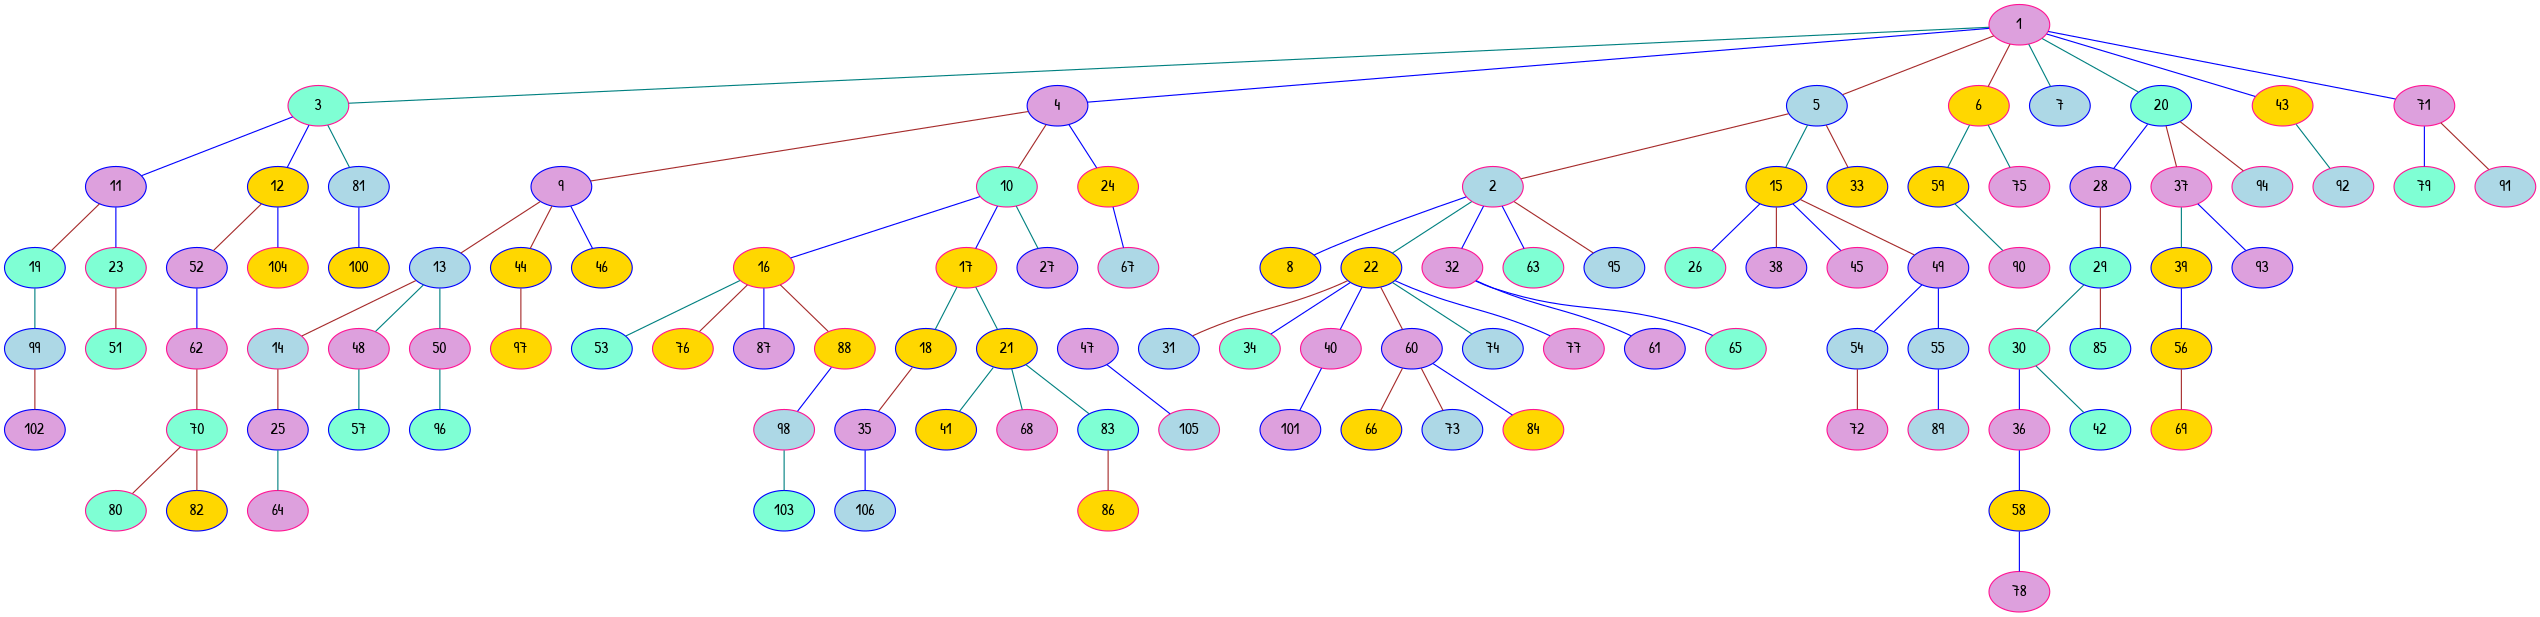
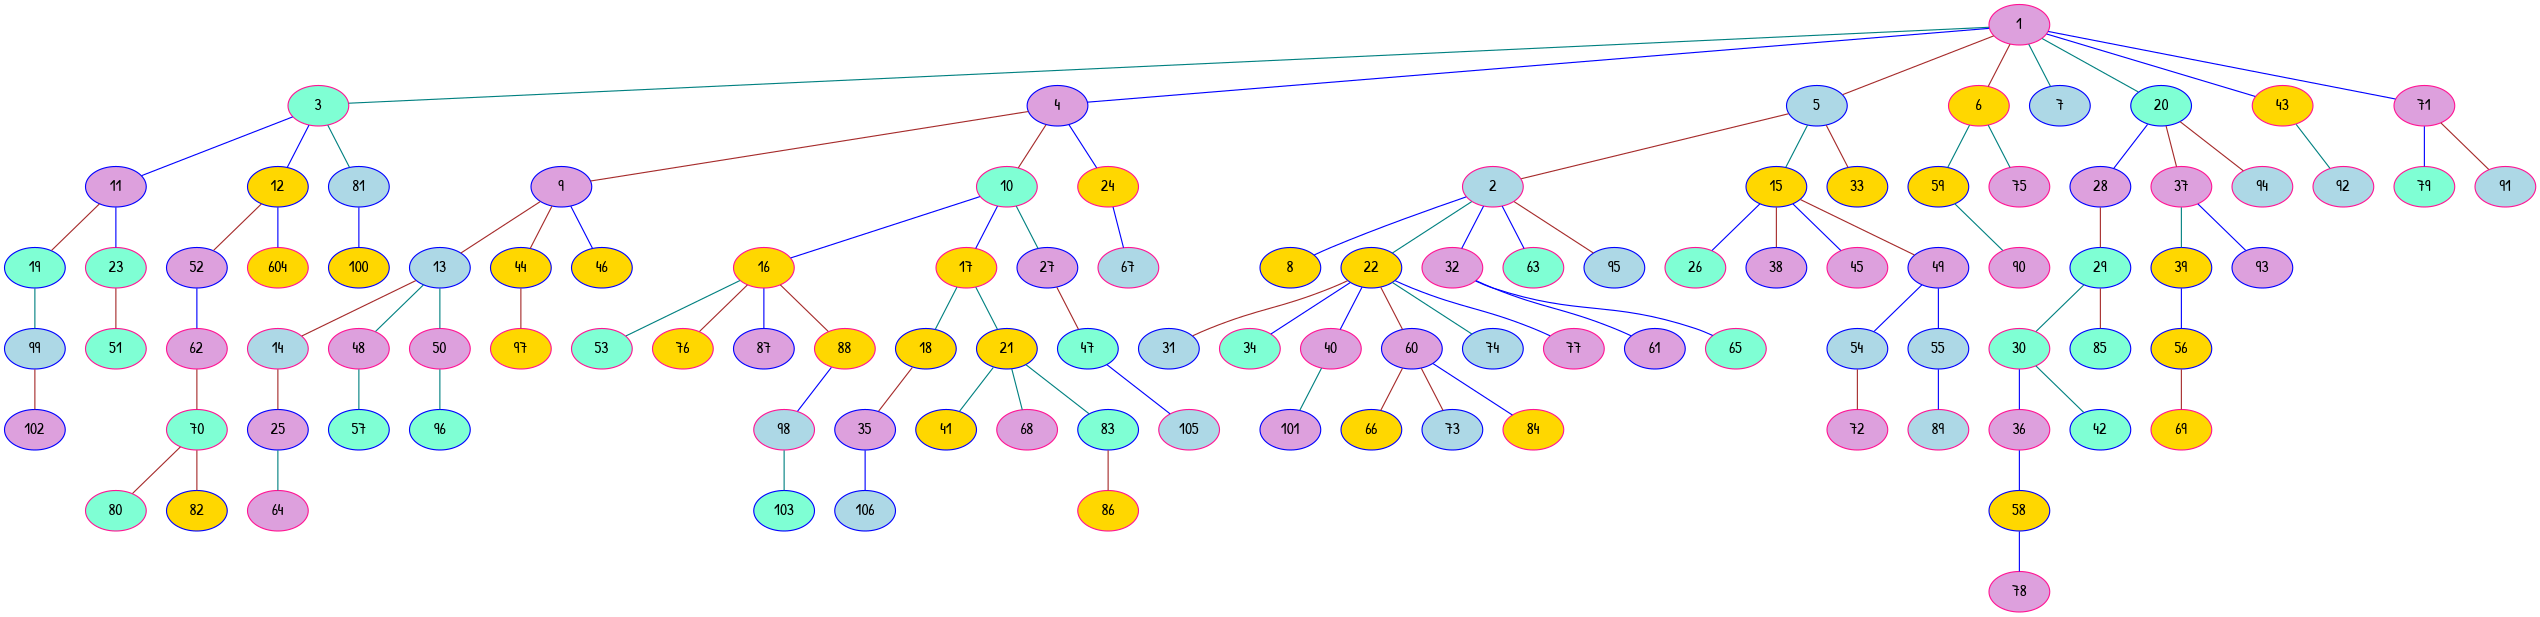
node "104": label "104" -> "604"
edge "27" -- "47": added
node "53": color blue -> deeppink
node "47": fillcolor plum -> aquamarine
edge "40" -- "101": color blue -> teal
